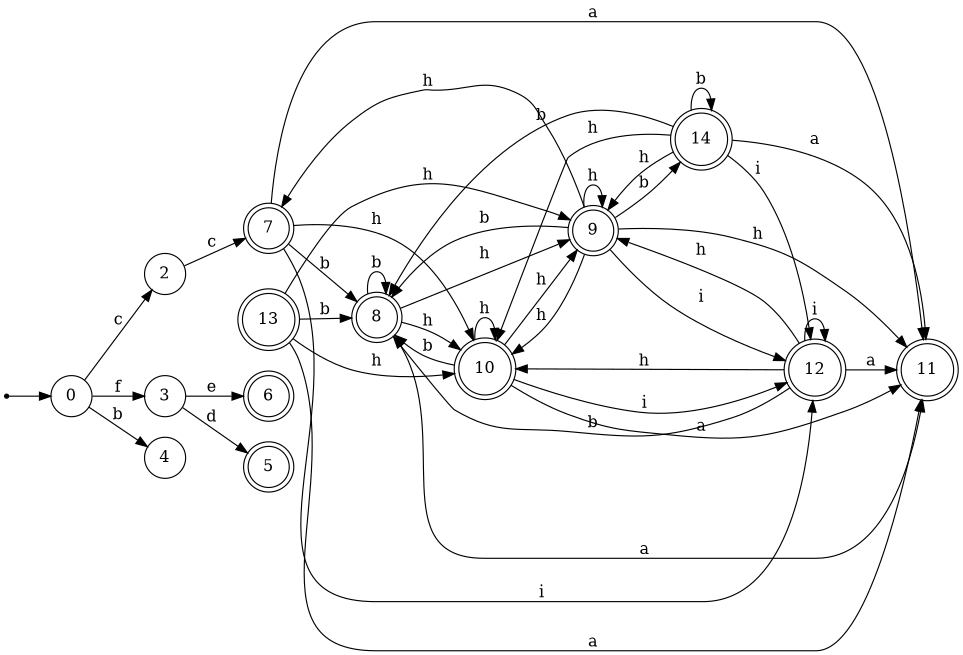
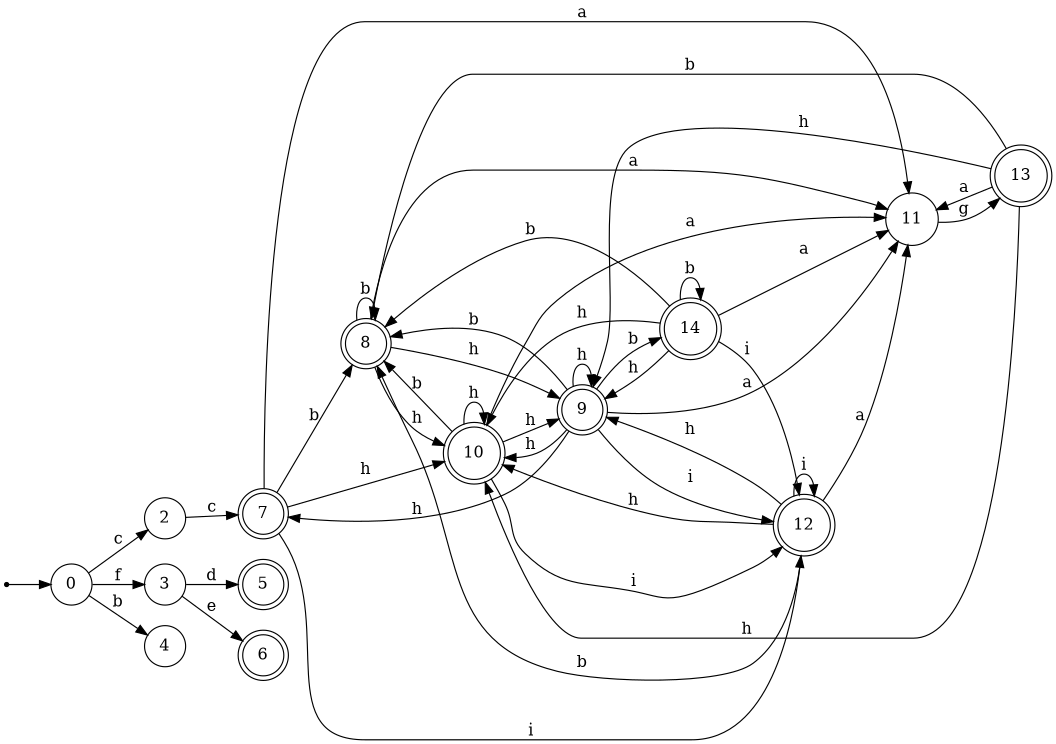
edge "11" -> "13": added, label "g"
edge "9" -> "11": label "h" -> "a"
node "11": shape doublecircle -> circle
